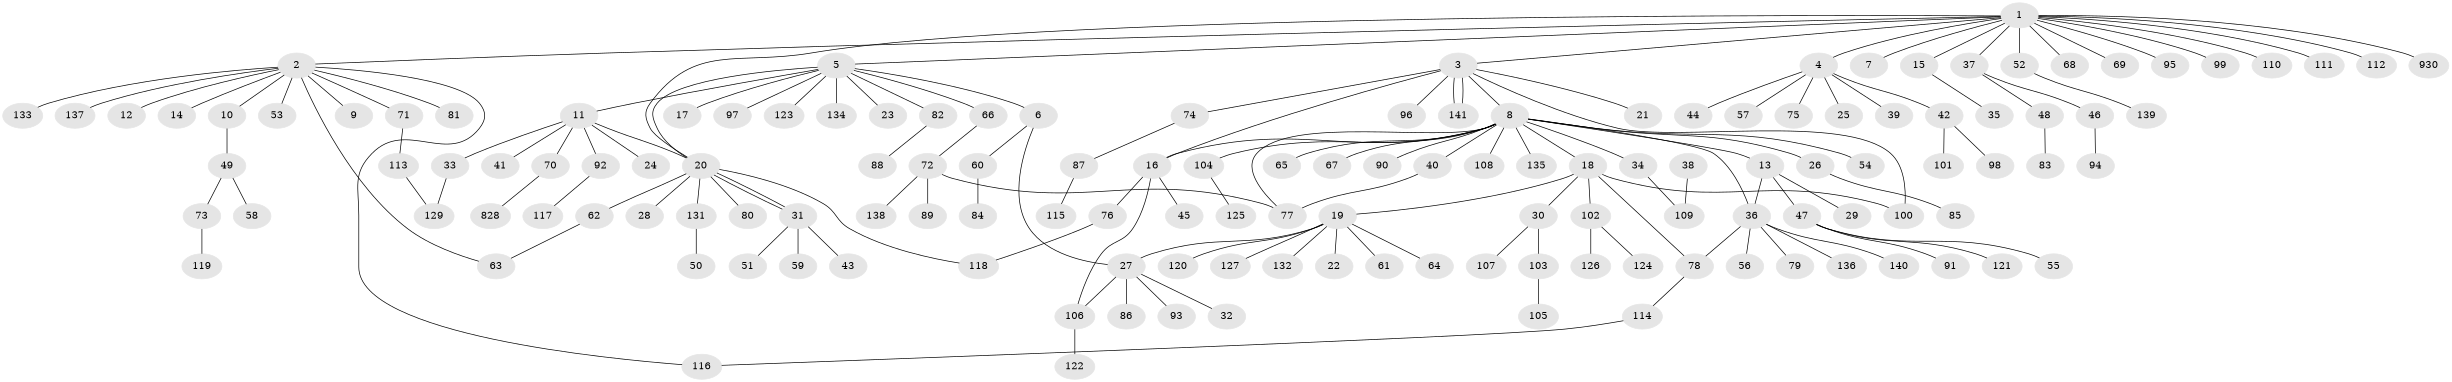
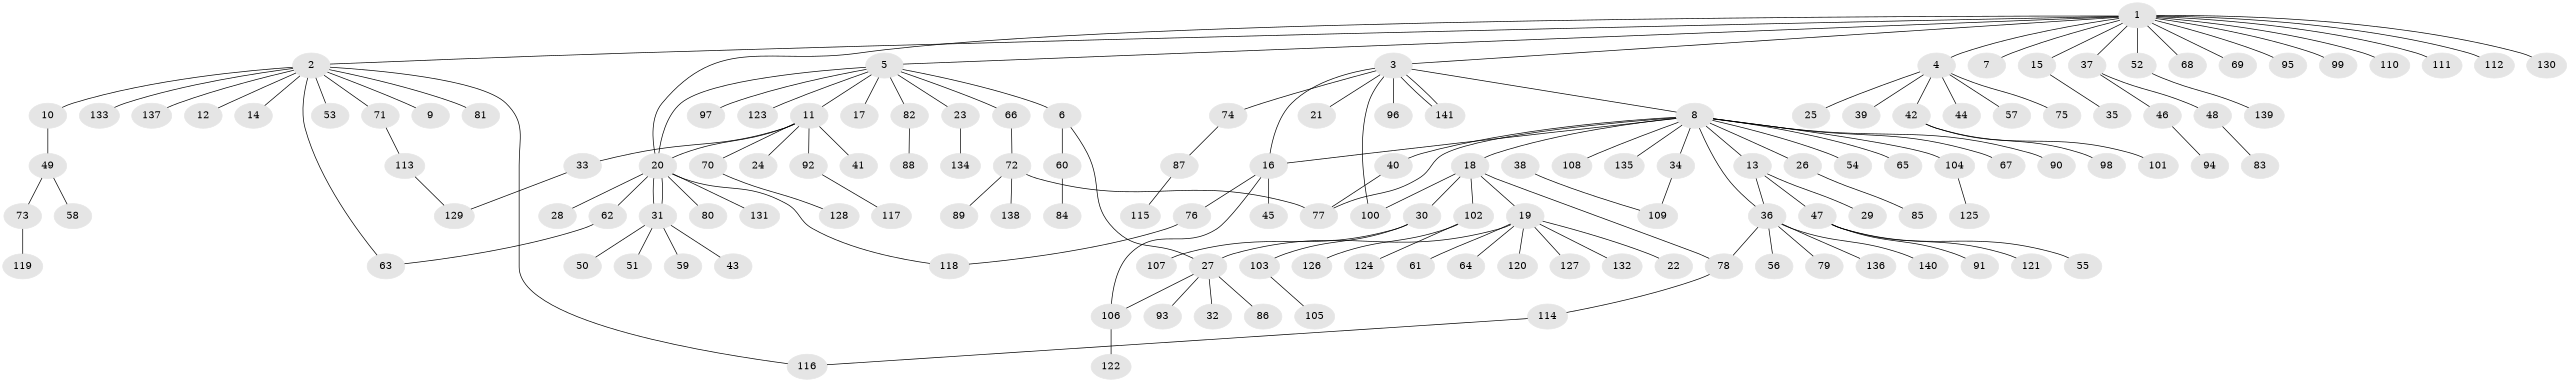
node "930": label "930" -> "130"
edge "5" -- "134": now "23" -- "134"
node "828": label "828" -> "128"
edge "131" -- "50": now "31" -- "50"
